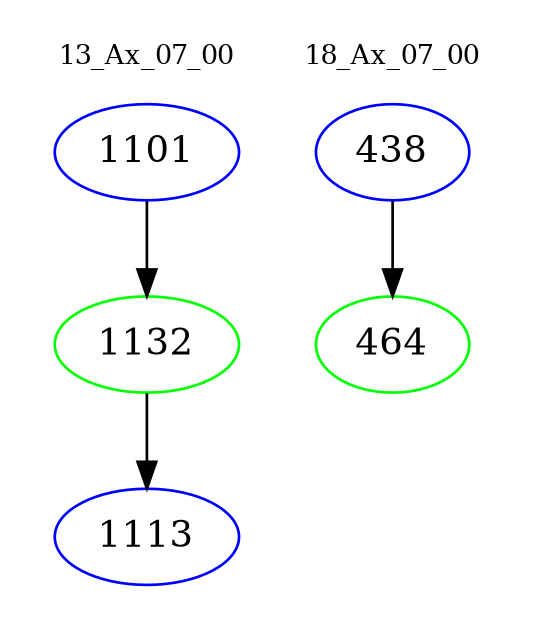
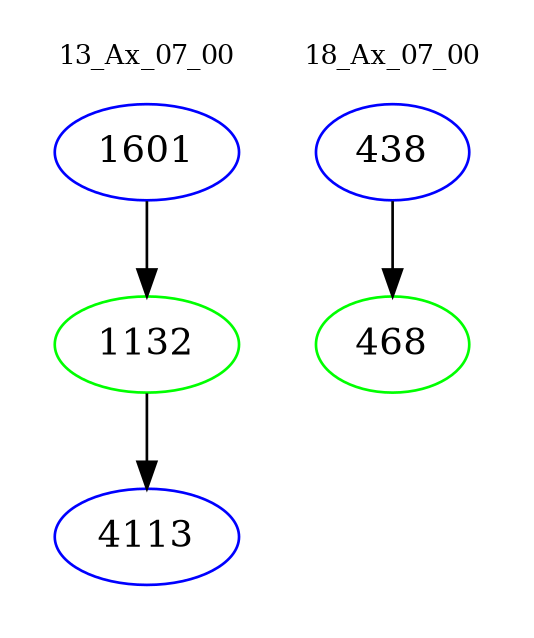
node "1101": label "1101" -> "1601"
node "464": label "464" -> "468"
node "1113": label "1113" -> "4113"
